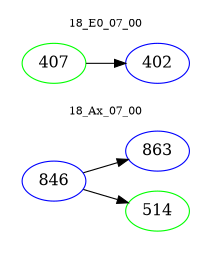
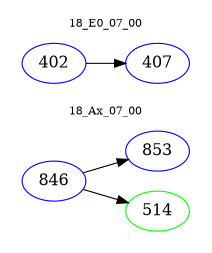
node "407": color green -> blue
edge "407" -> "402": reversed
node "863": label "863" -> "853"
